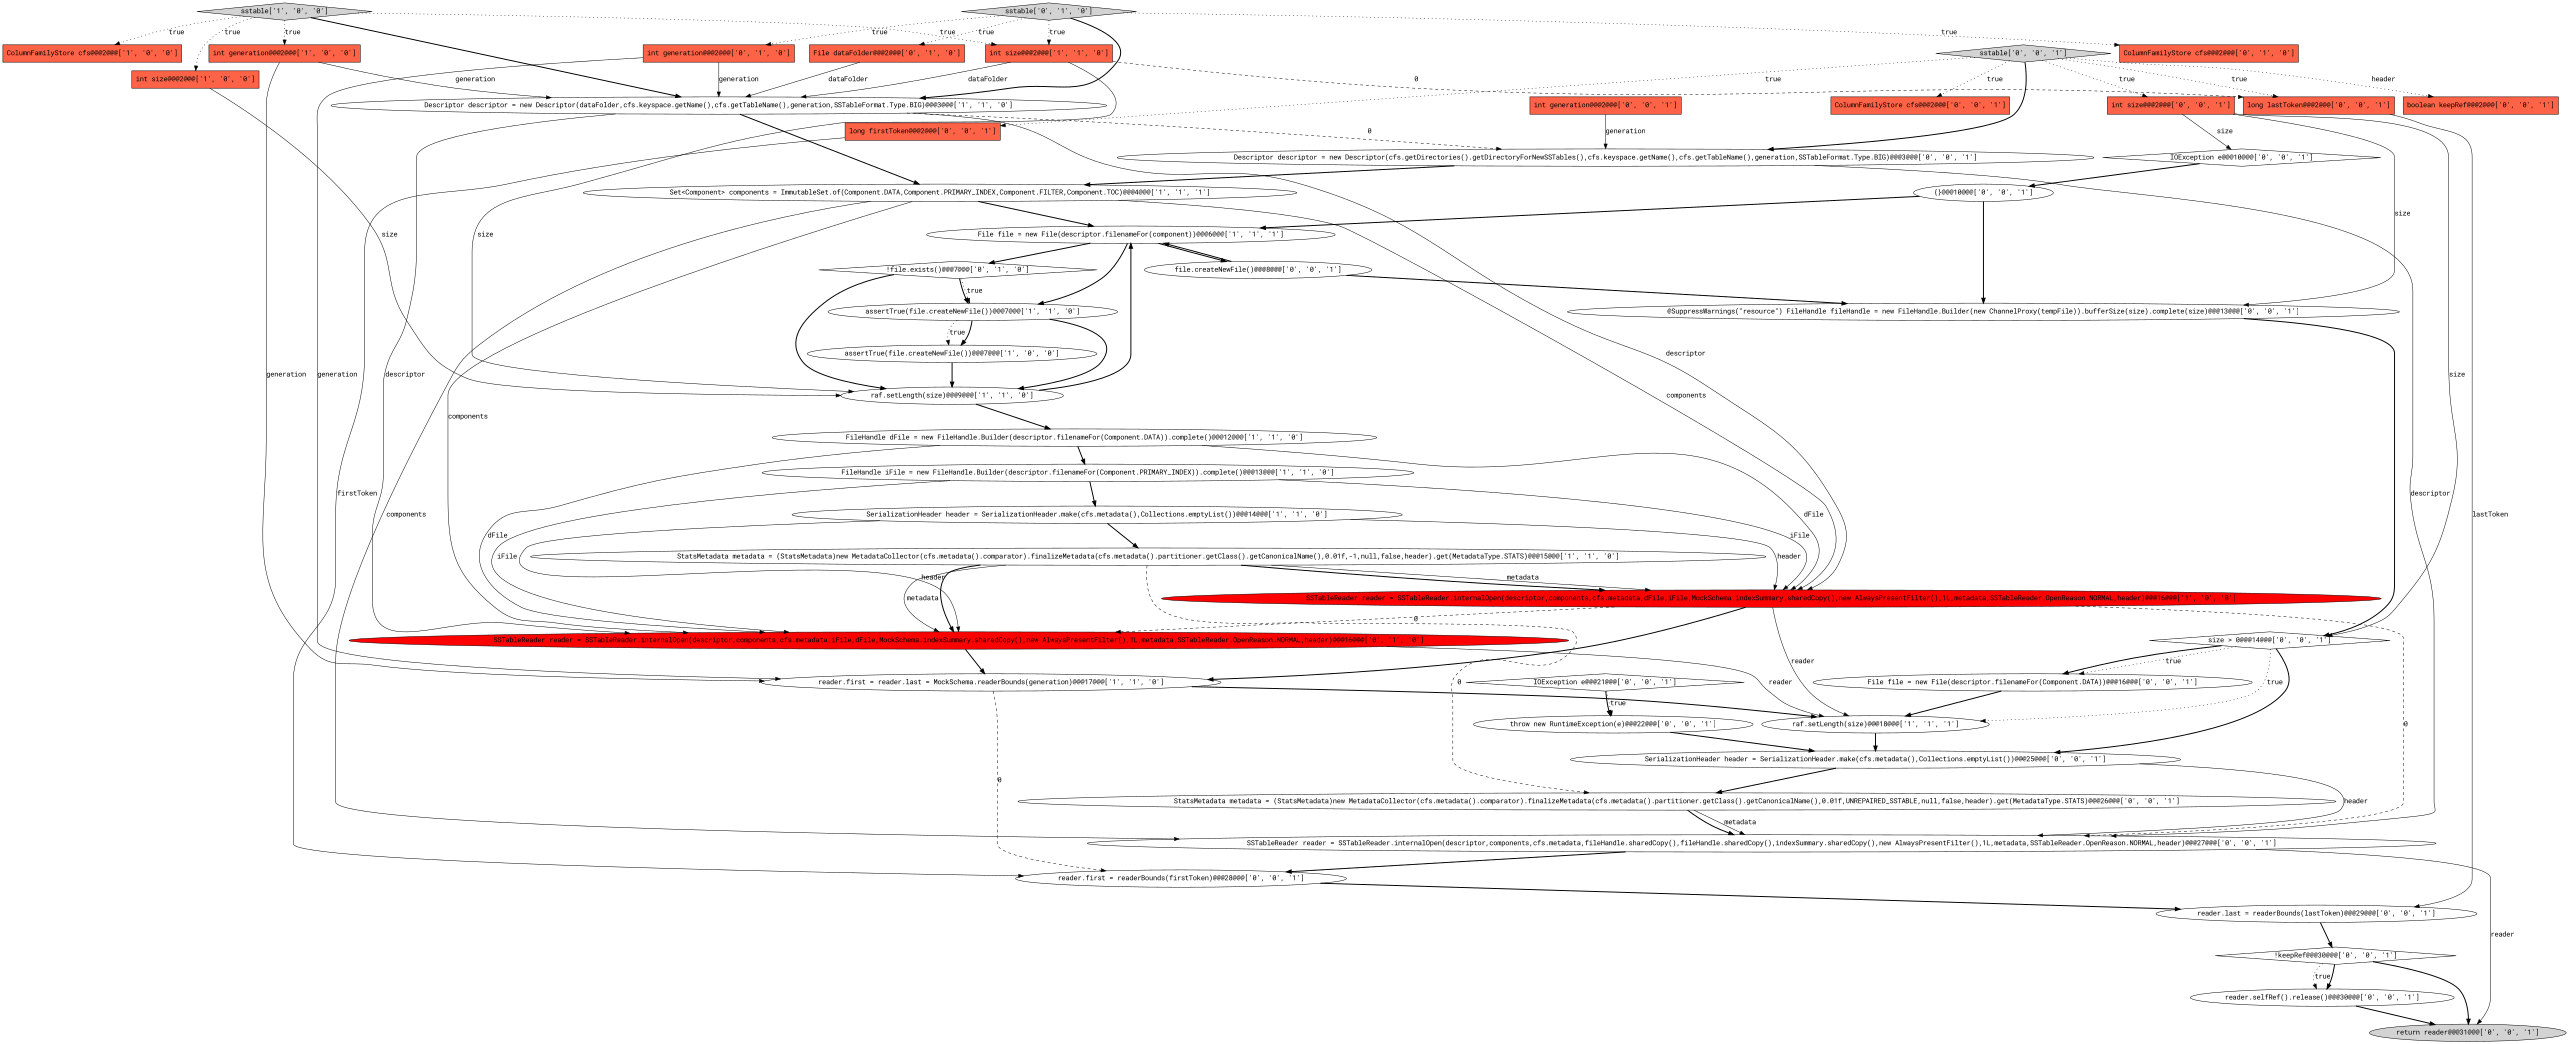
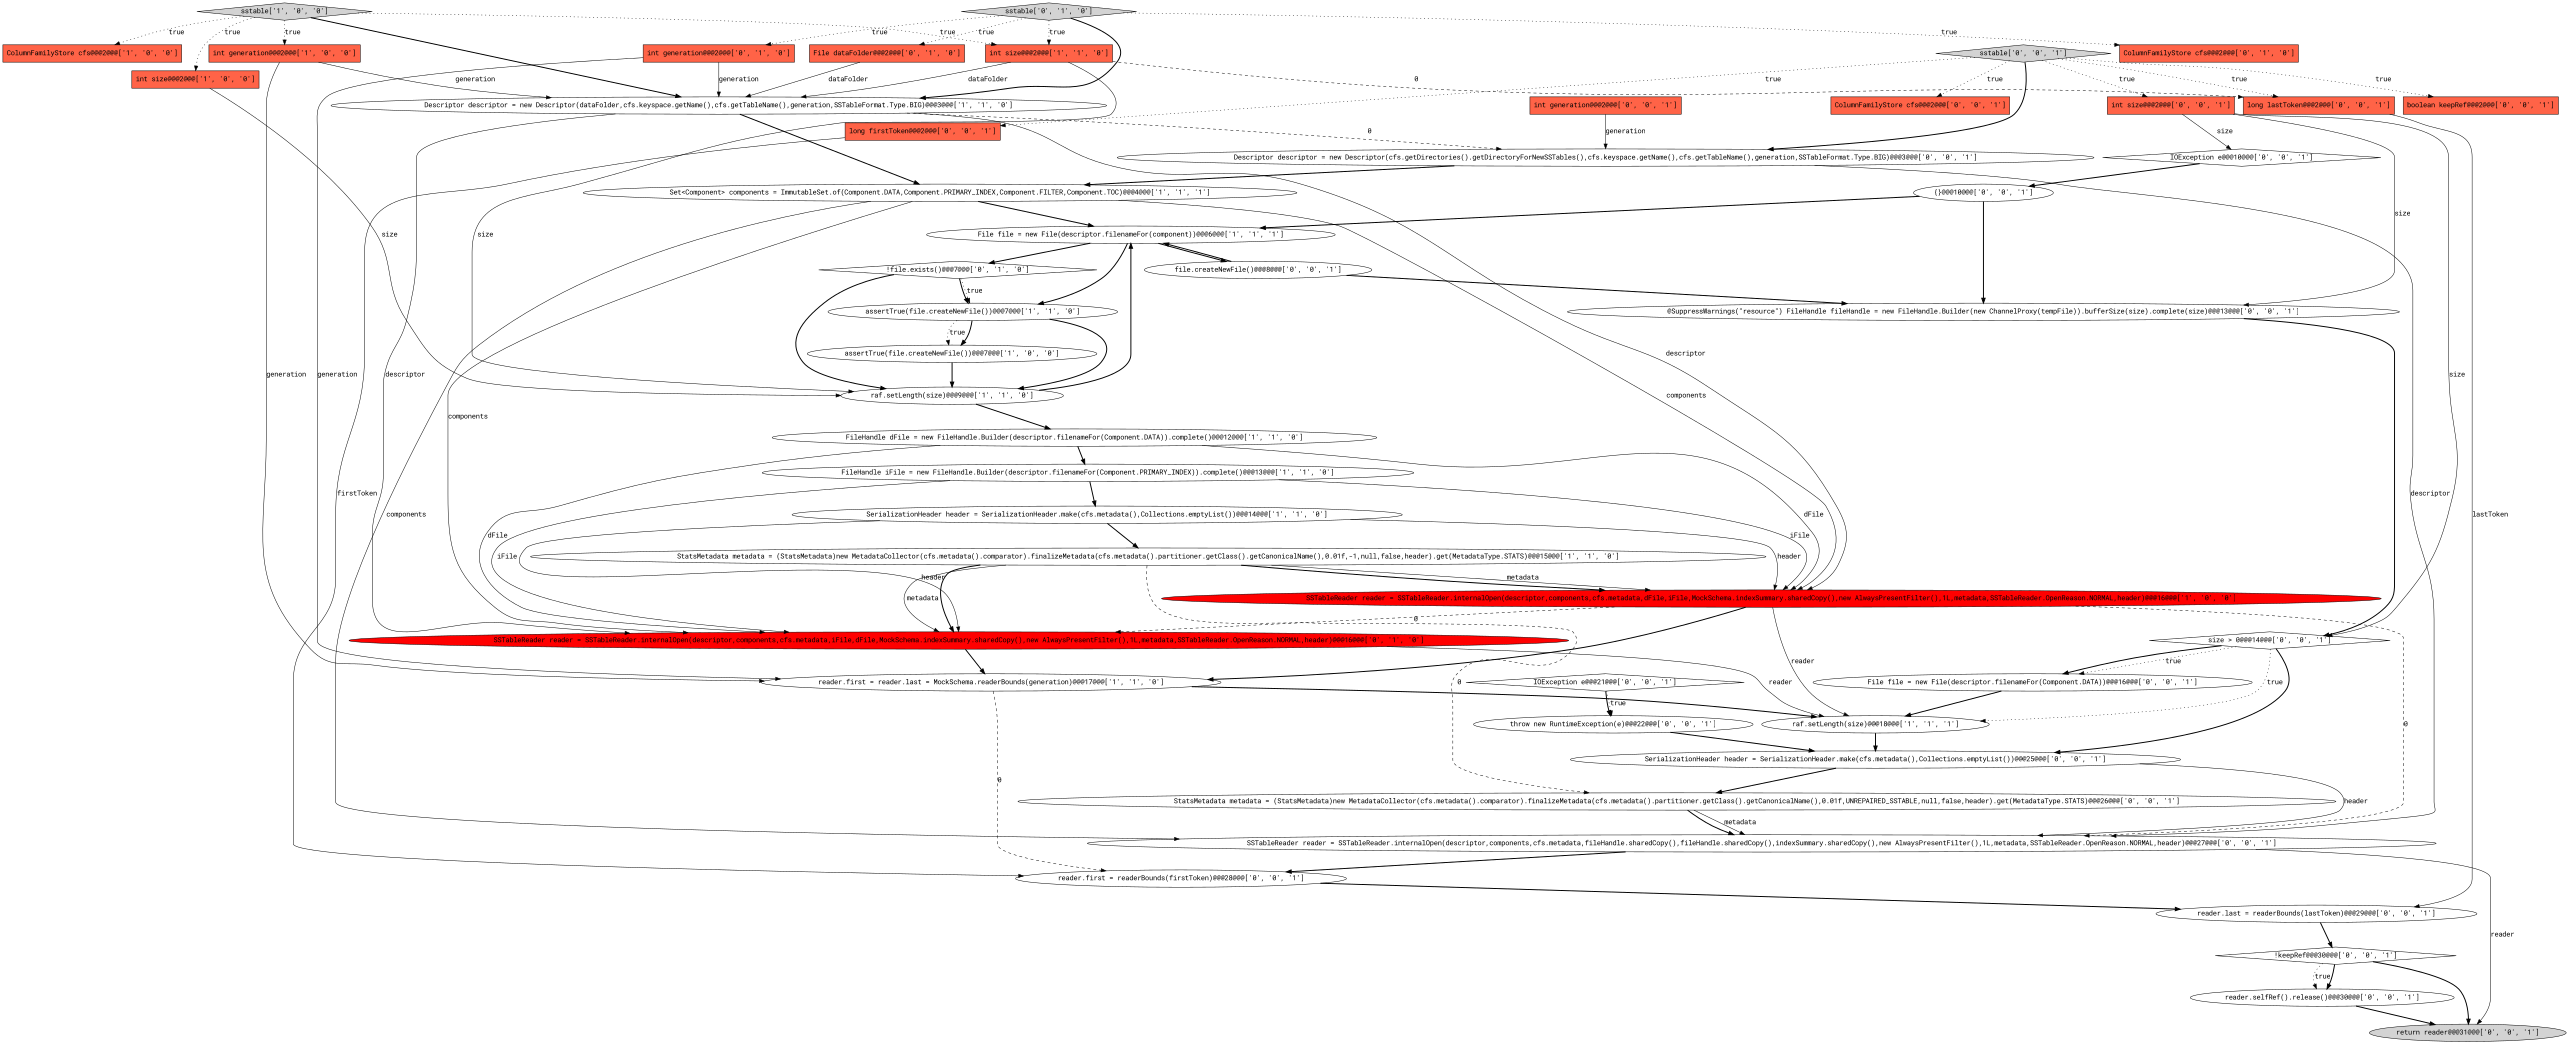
edge "sstable['0', '0', '1']" -> "boolean keepRef@@@2@@@['0', '0', '1']": label "header" -> "true"
